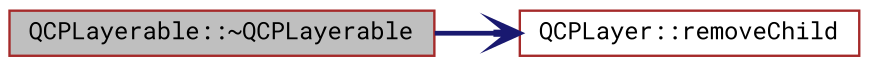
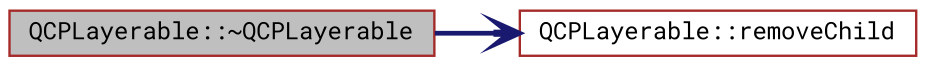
node "QCPLayer::removeChild": label "QCPLayer::removeChild" -> "QCPLayerable::removeChild"
